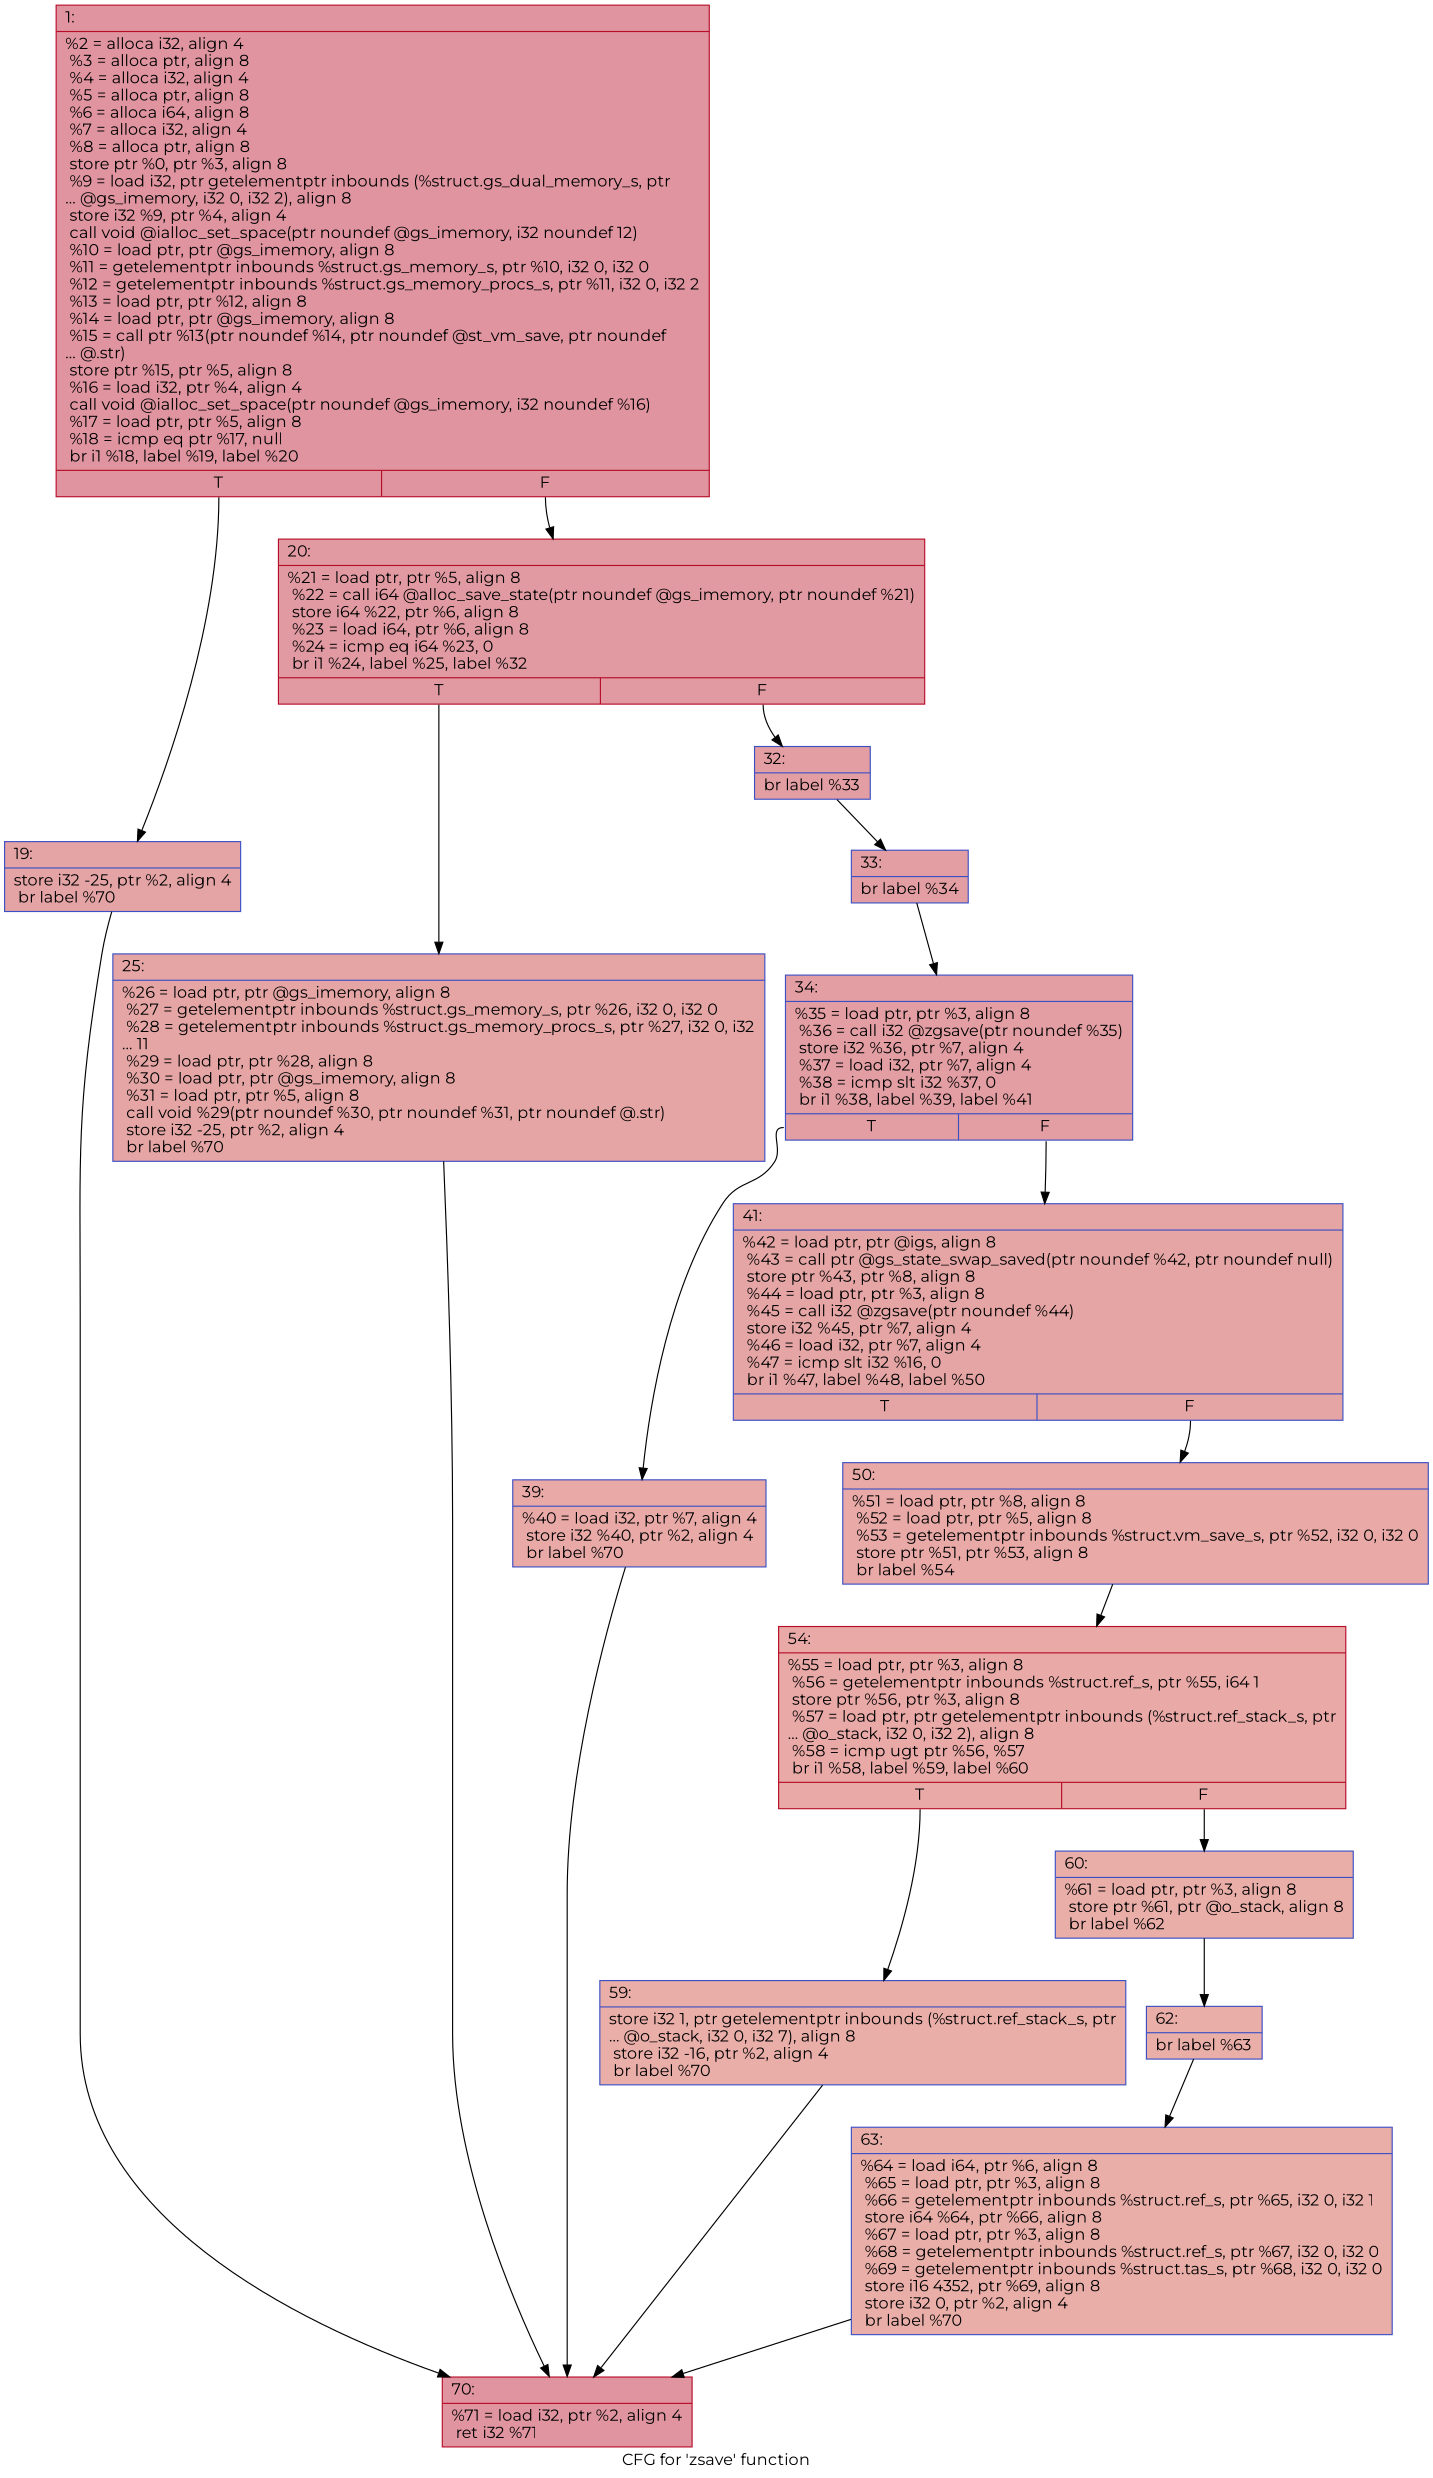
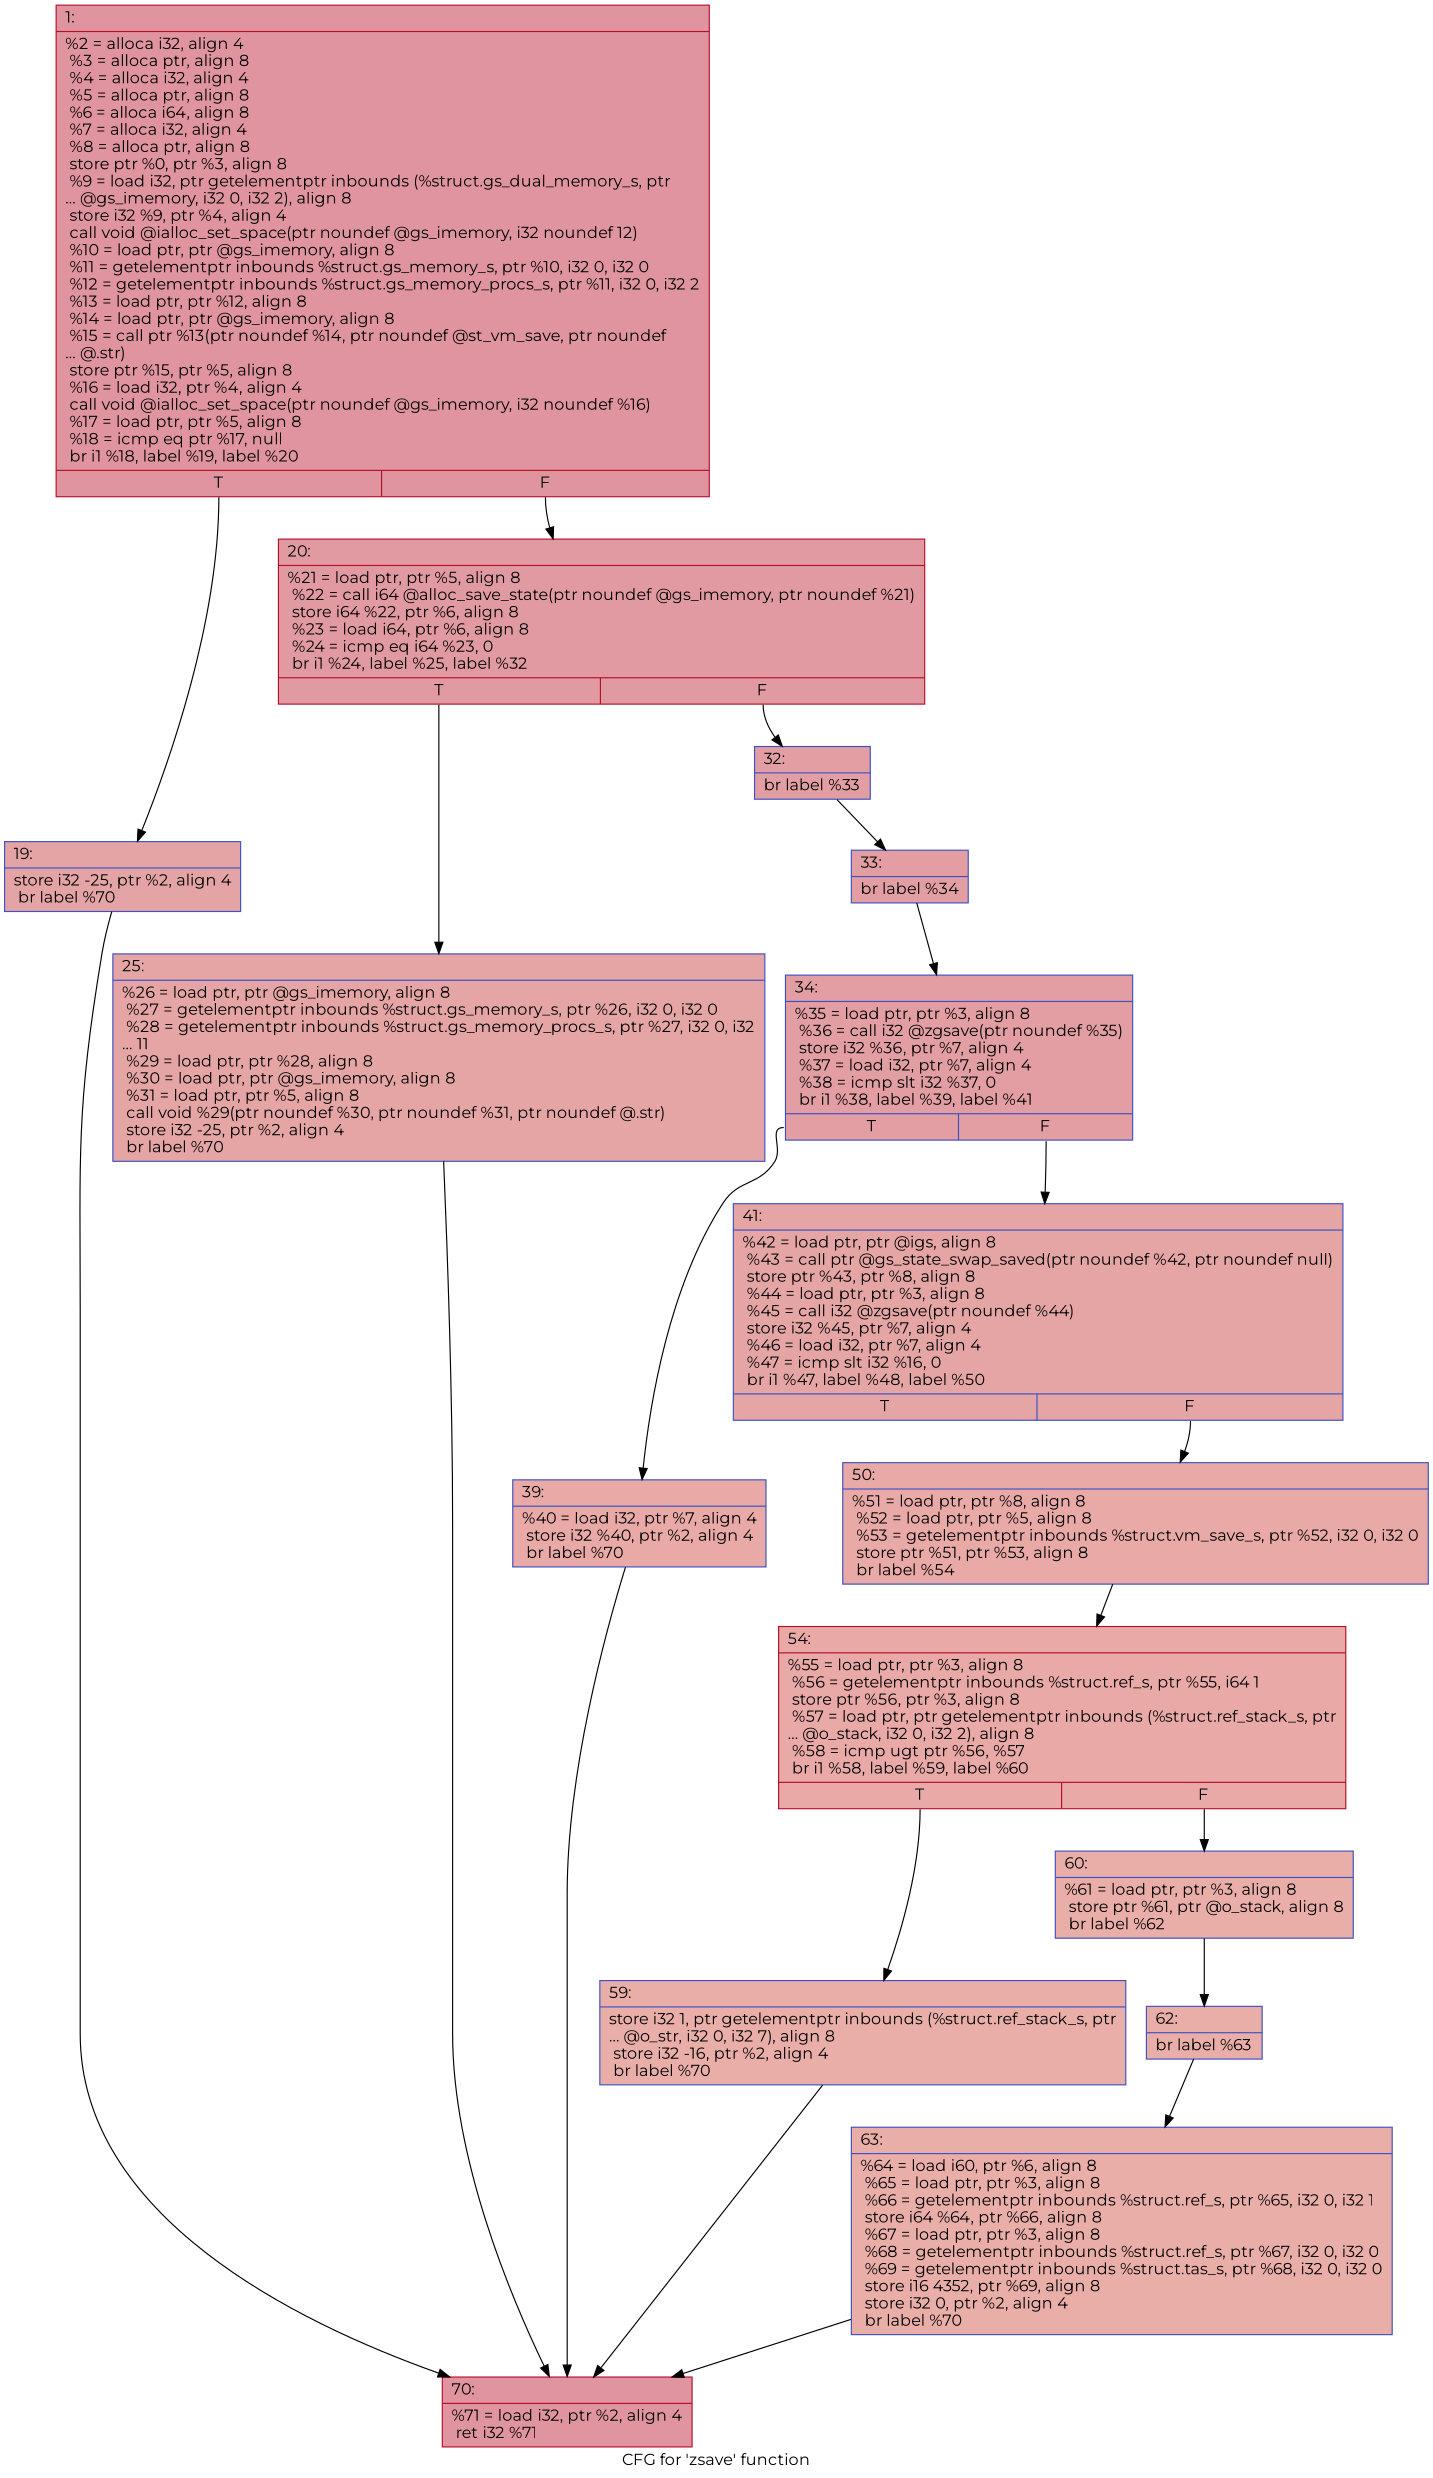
node "59:": text "... @o_stack, i32 0, i32 7), align 8" -> "... @o_str, i32 0, i32 7), align 8"
node "63:": text "%64 = load i64, ptr %6, align 8" -> "%64 = load i60, ptr %6, align 8"
